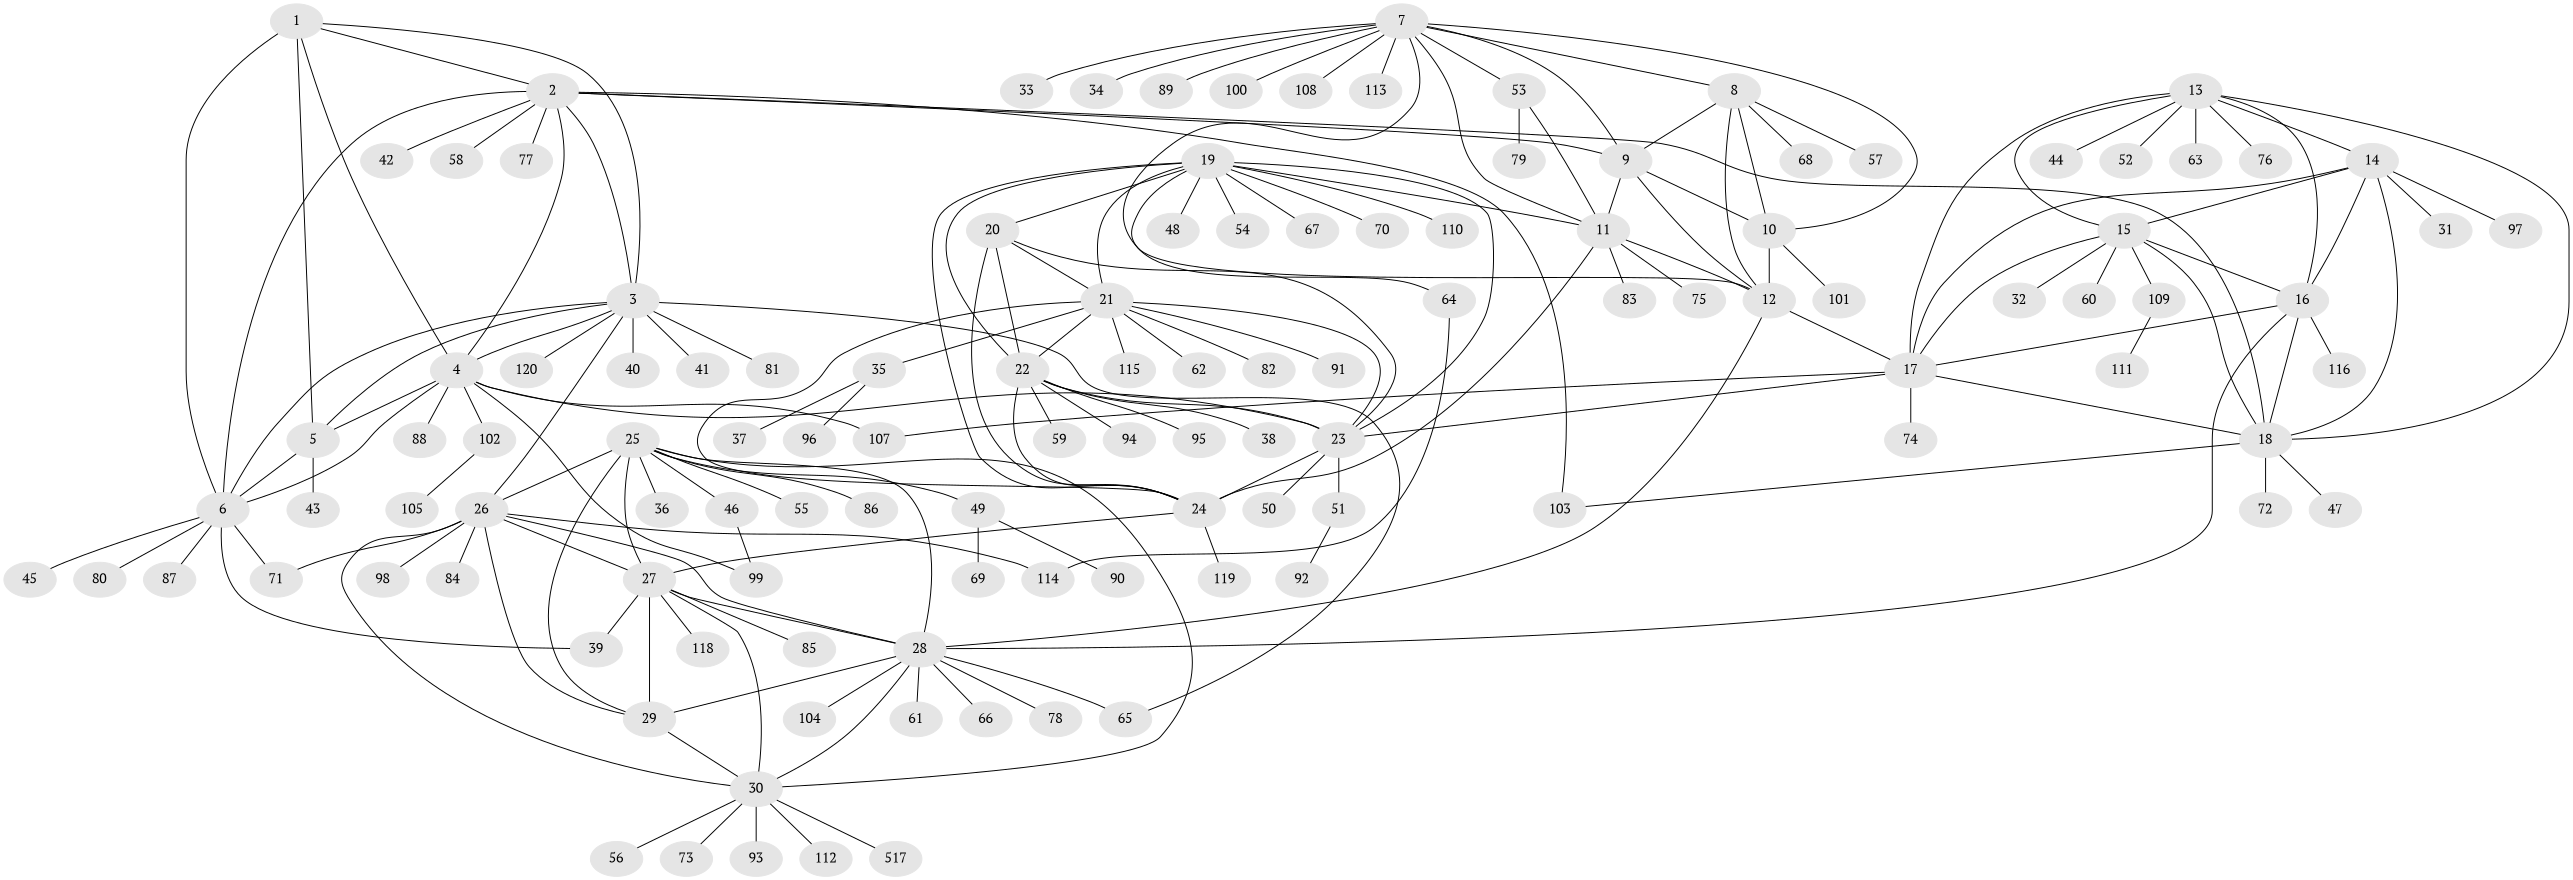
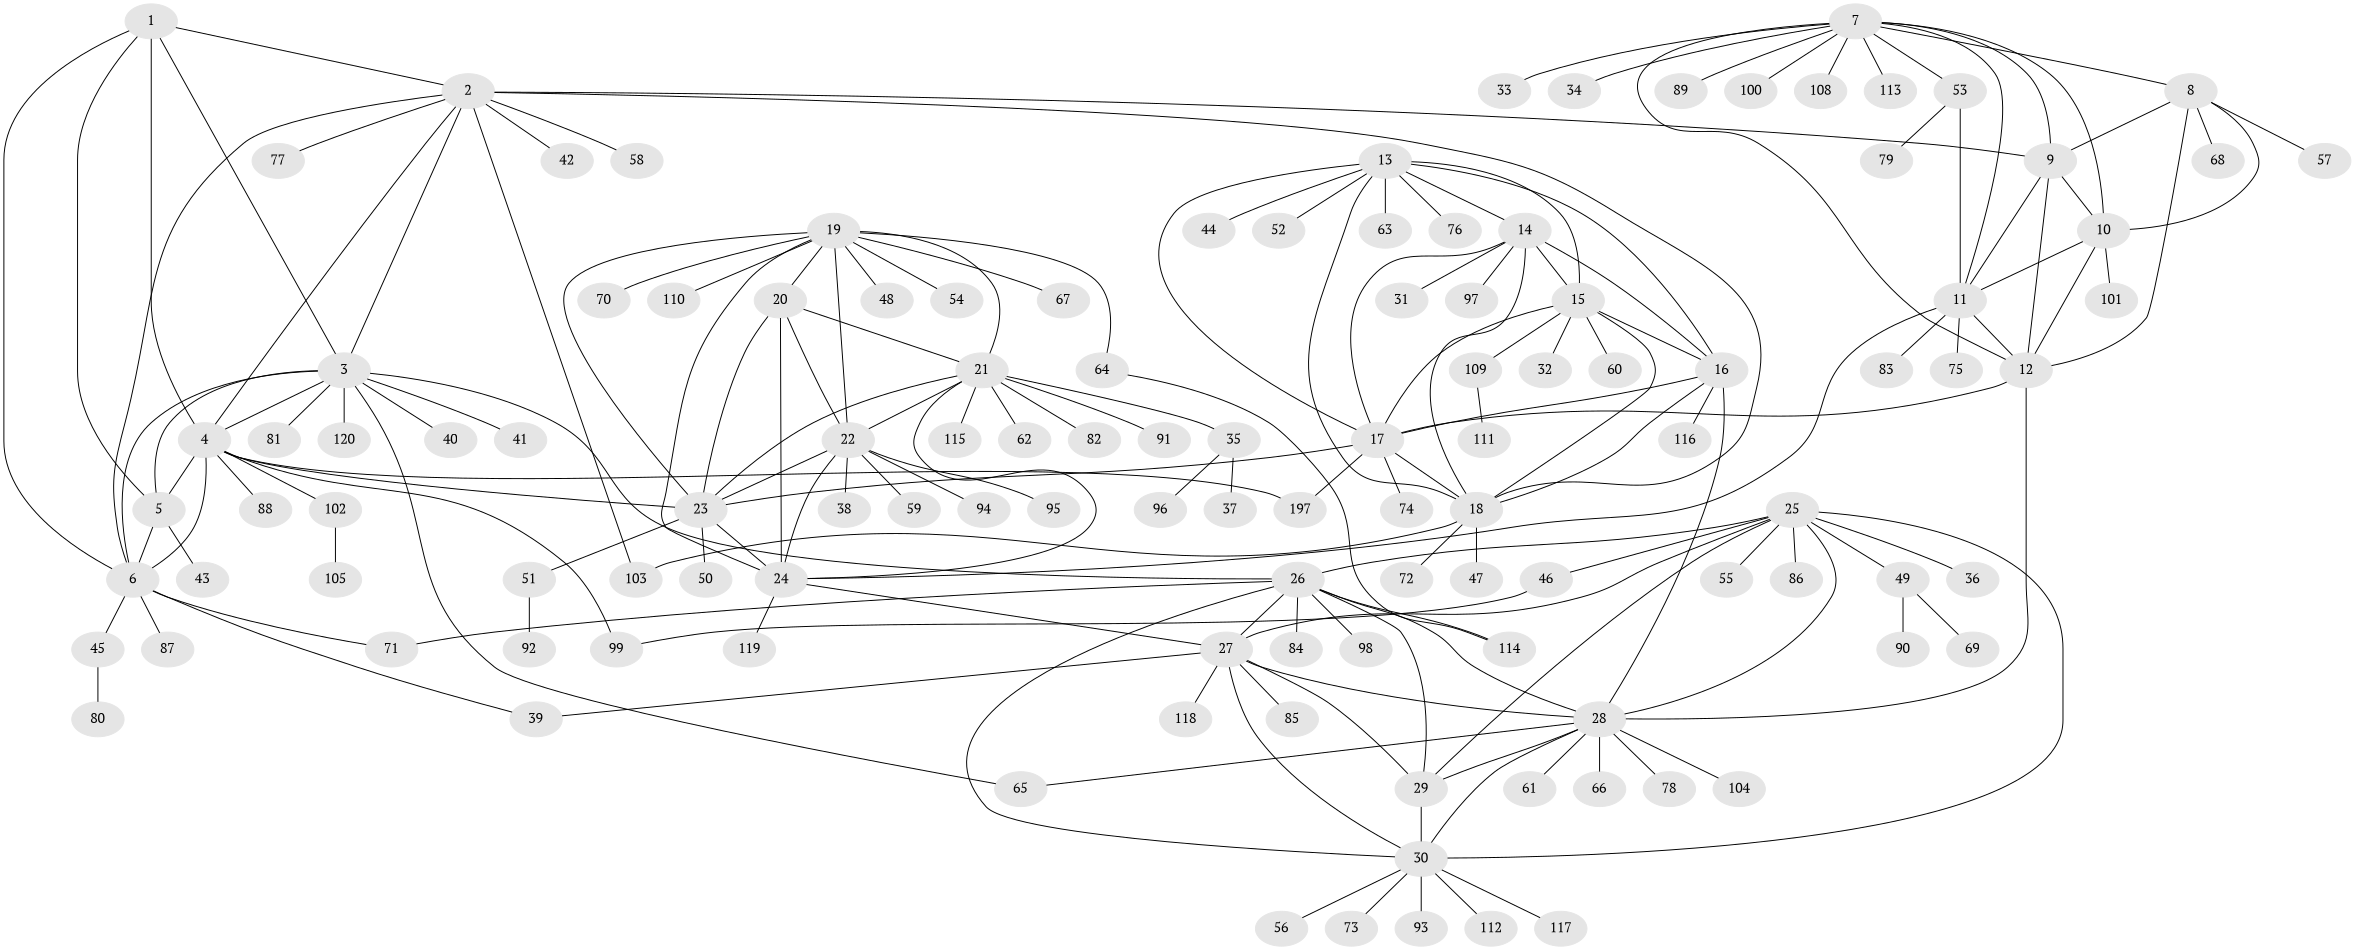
edge "19" -- "11": now "10" -- "11"
node "107": label "107" -> "197"
edge "6" -- "80": now "45" -- "80"
node "517": label "517" -> "117"
